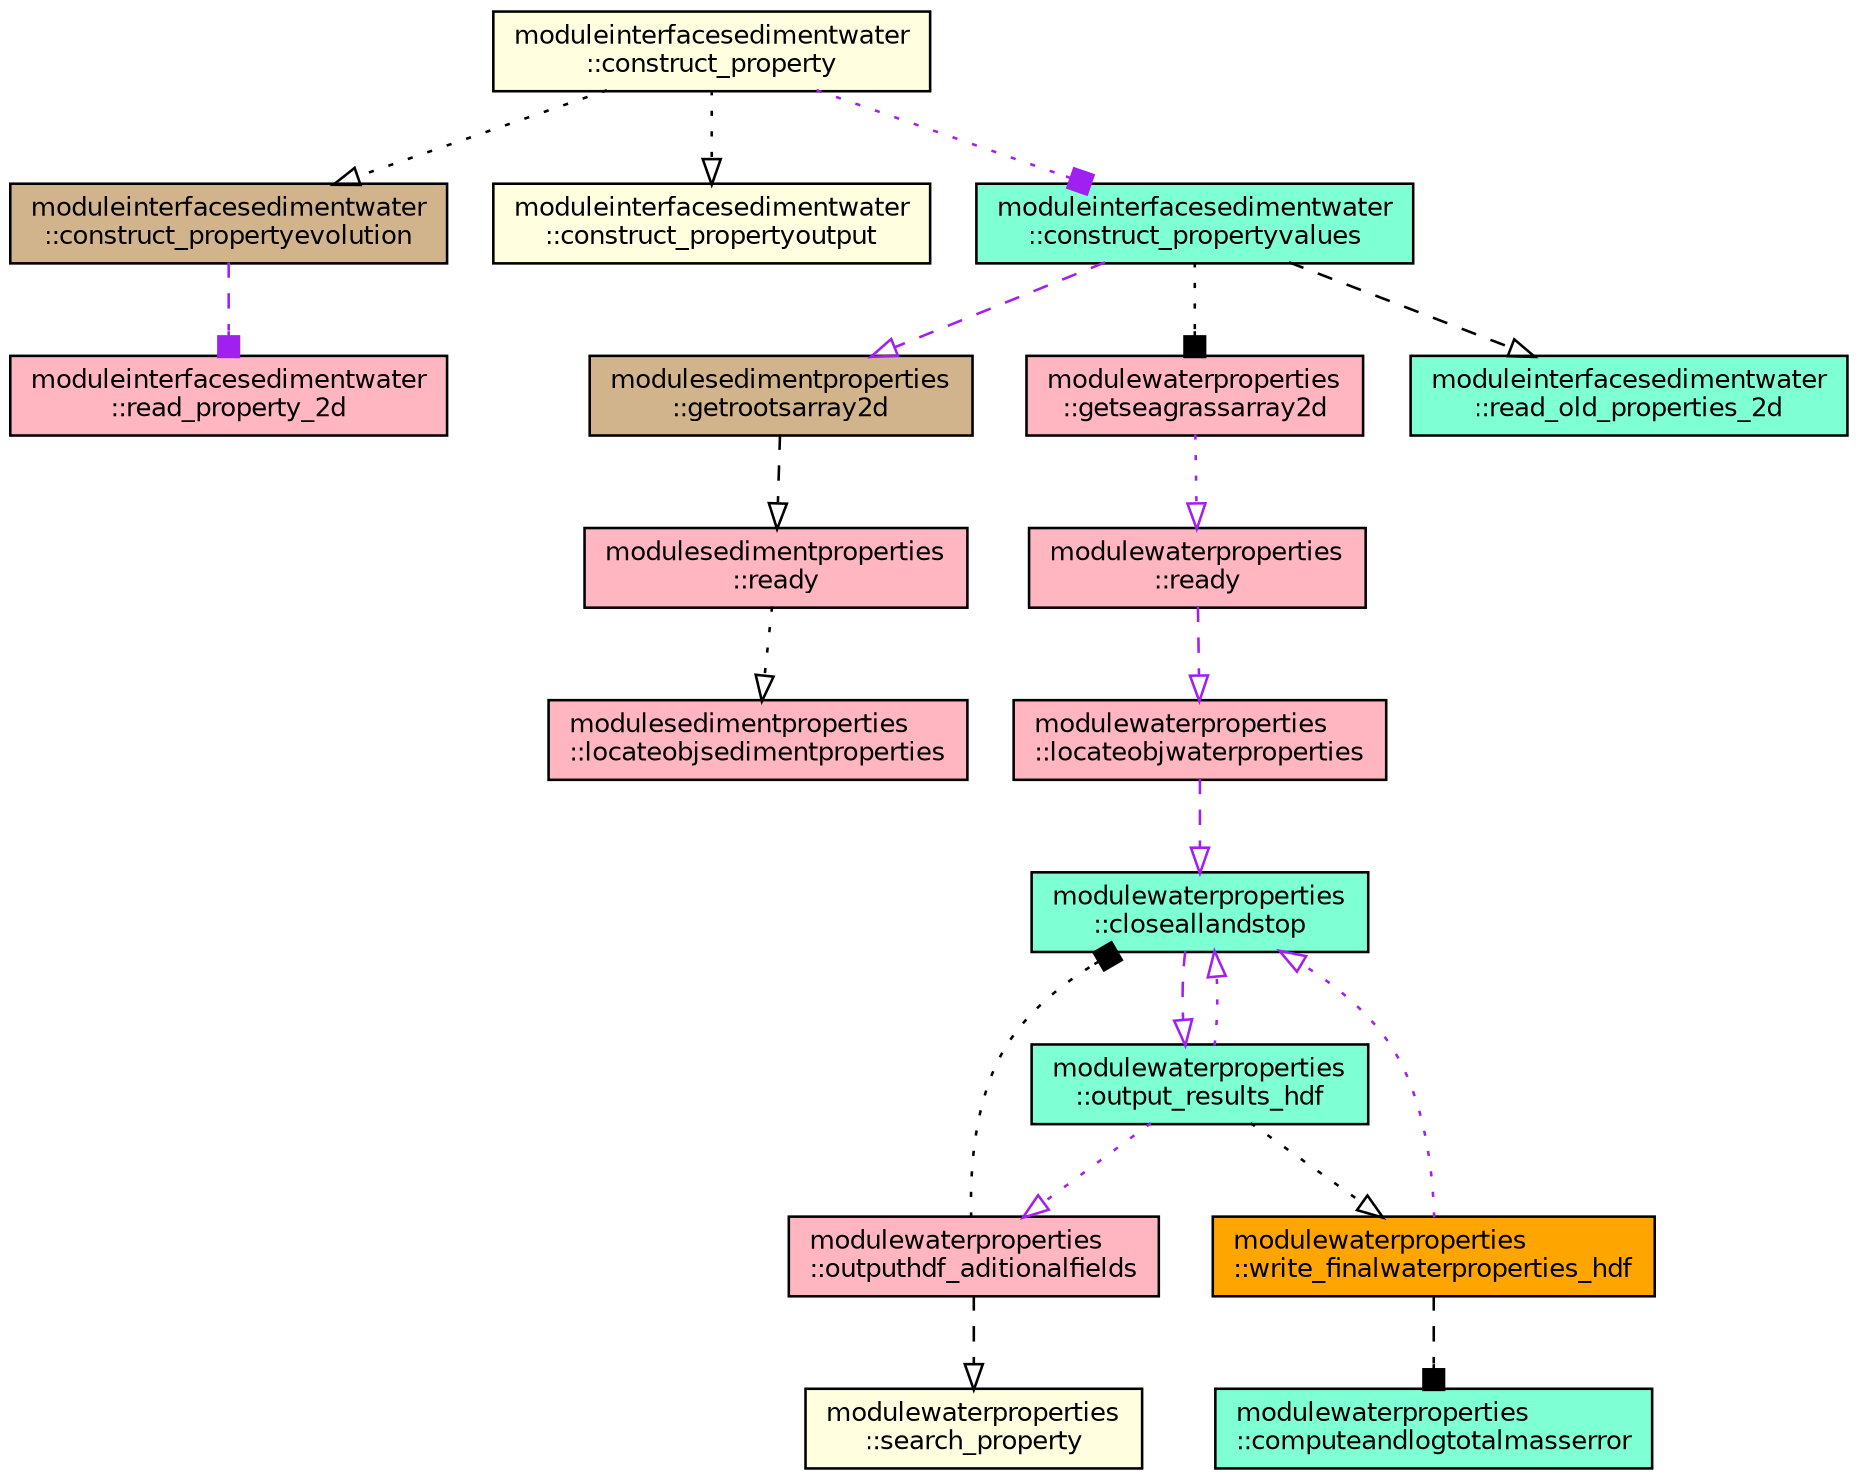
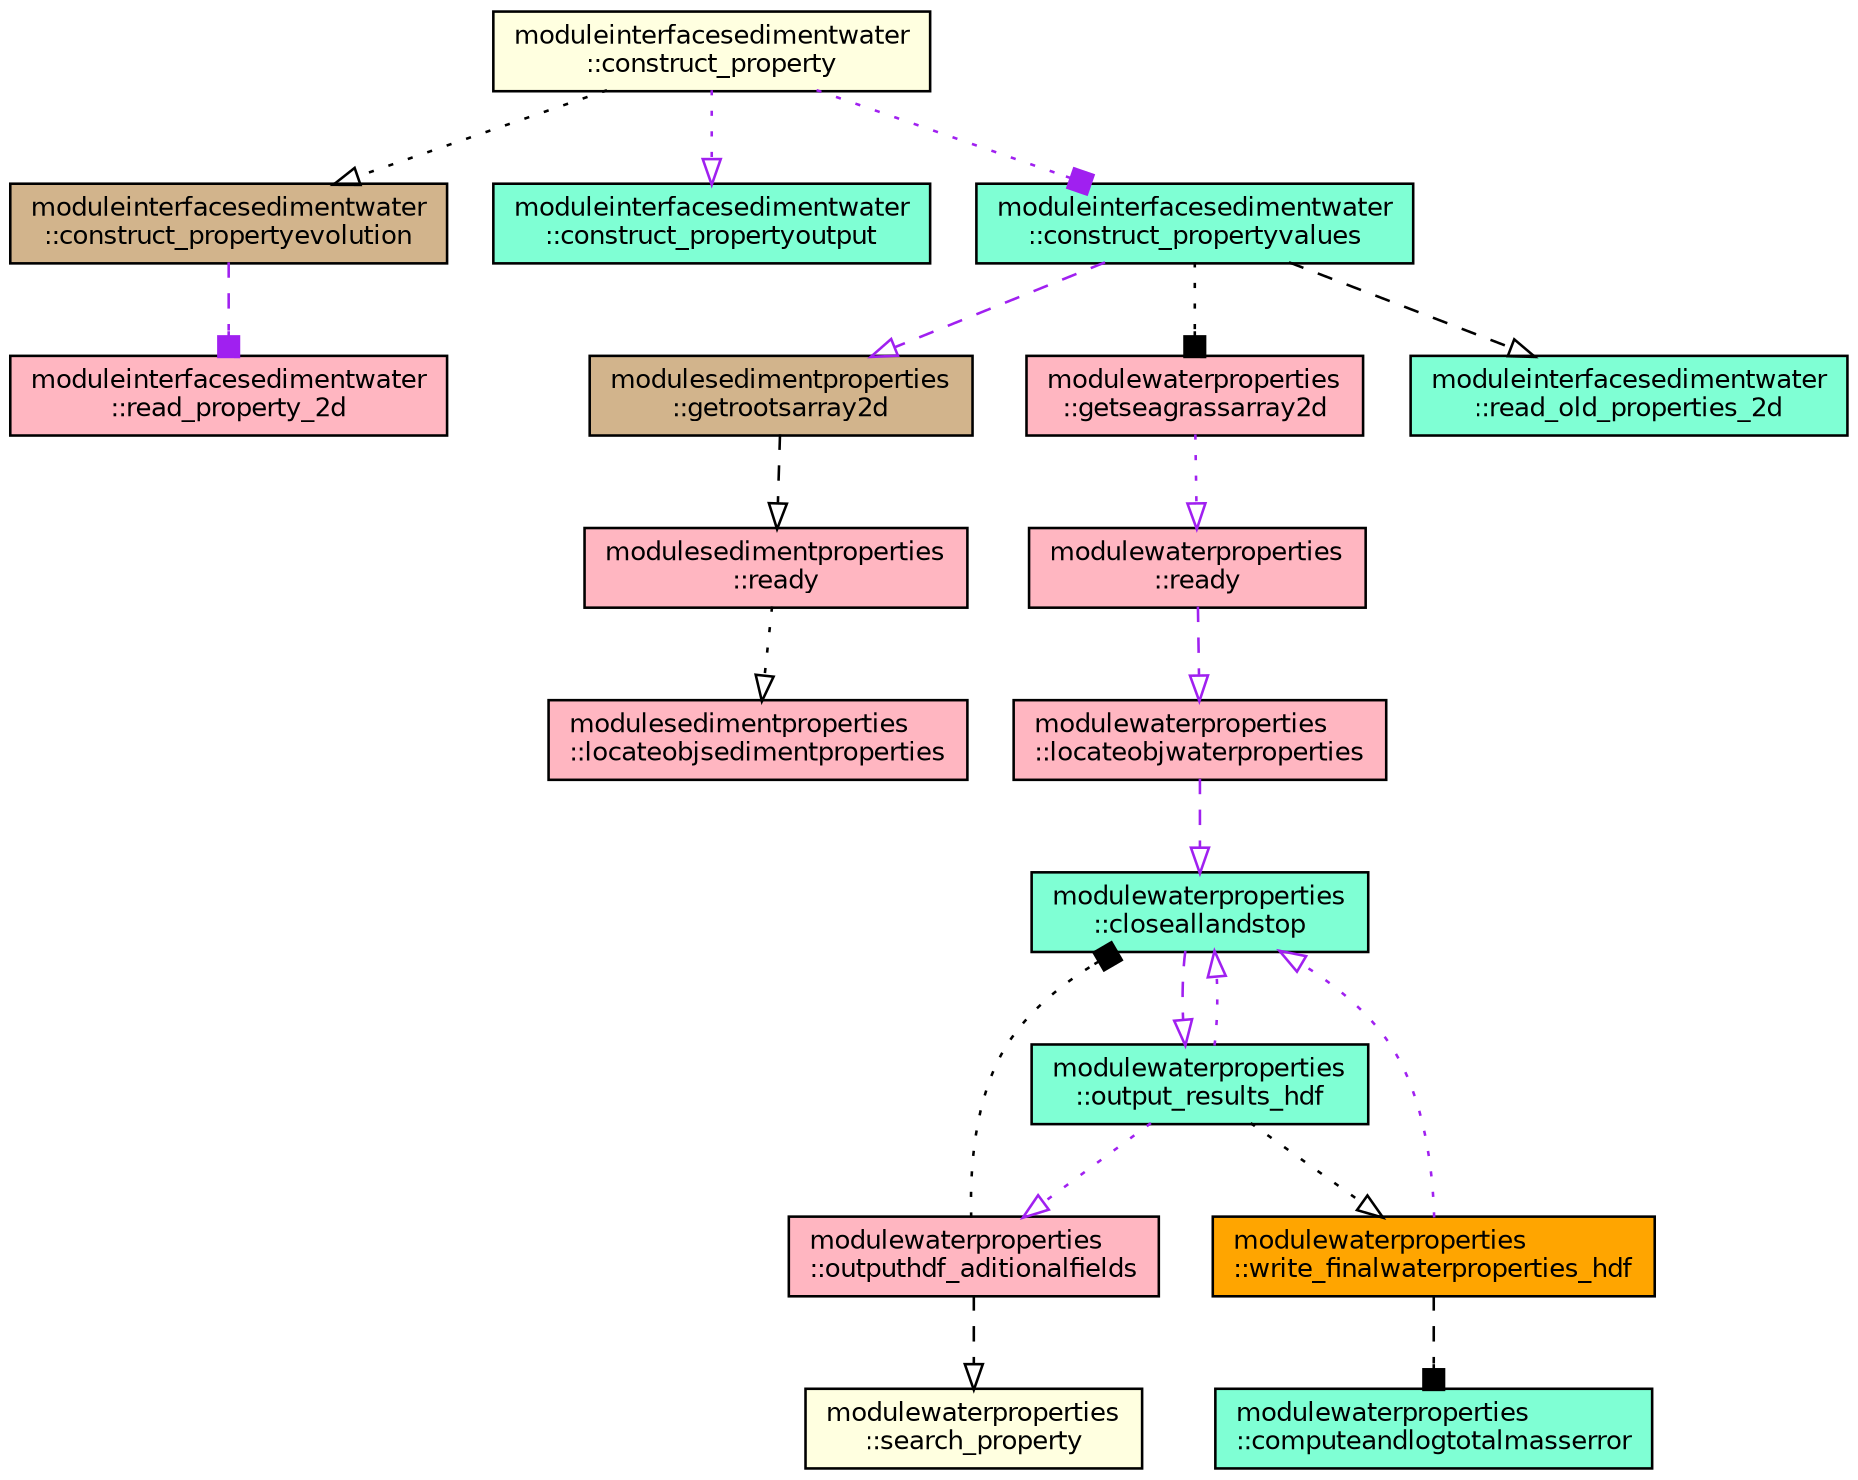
edge "moduleinterfacesedimentwater ::construct_property" -> "moduleinterfacesedimentwater ::construct_propertyoutput": color black -> purple
node "moduleinterfacesedimentwater ::construct_propertyoutput": fillcolor lightyellow -> aquamarine
